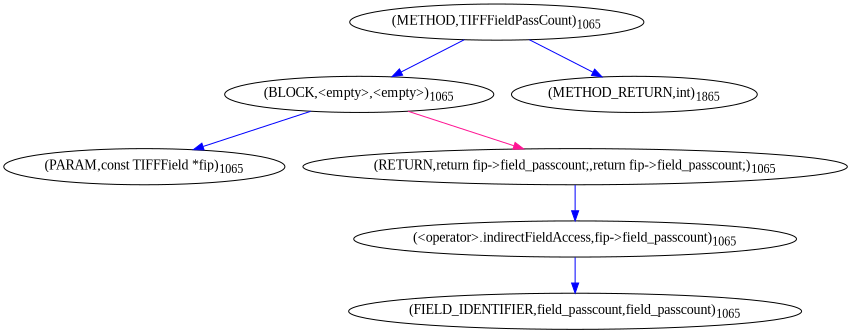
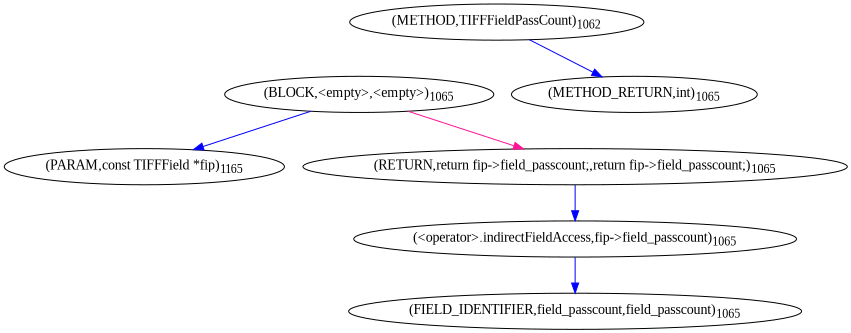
node "(METHOD,TIFFFieldPassCount)": text "1065" -> "1062"
edge "(METHOD,TIFFFieldPassCount)" -> "(BLOCK,<empty>,<empty>)": removed
node "(METHOD_RETURN,int)": text "1865" -> "1065"
node "(PARAM,const TIFFField *fip)": text "1065" -> "1165"
